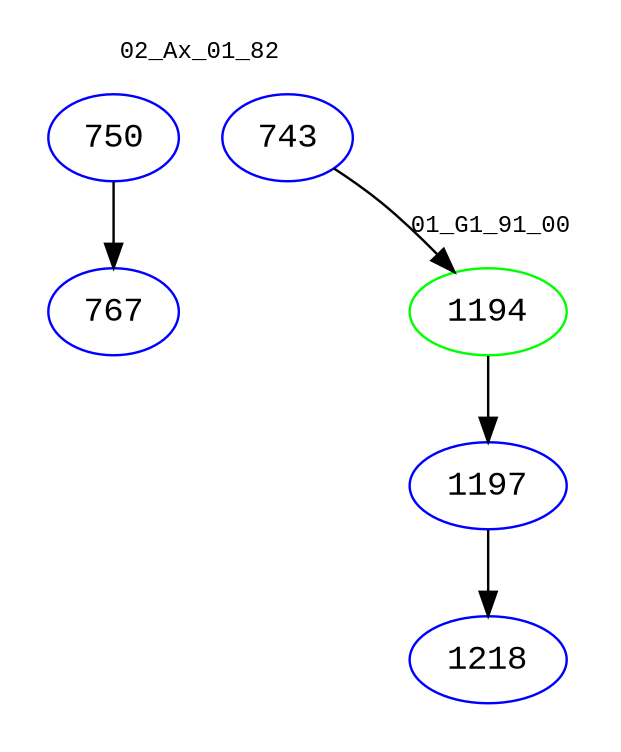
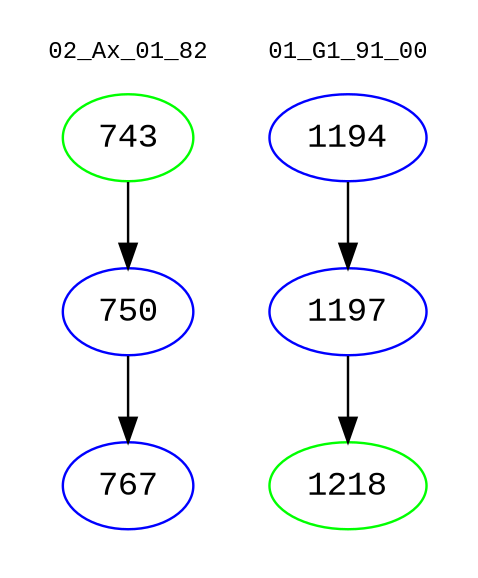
node "743": color blue -> green
edge "743" -> "1194": now "743" -> "750"
node "1194": color green -> blue
node "1218": color blue -> green
